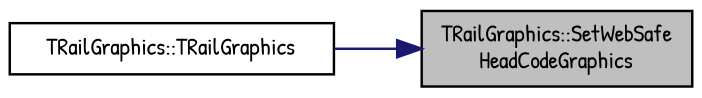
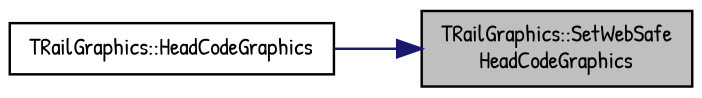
node "TRailGraphics::TRailGraphics": label "TRailGraphics::TRailGraphics" -> "TRailGraphics::HeadCodeGraphics"
